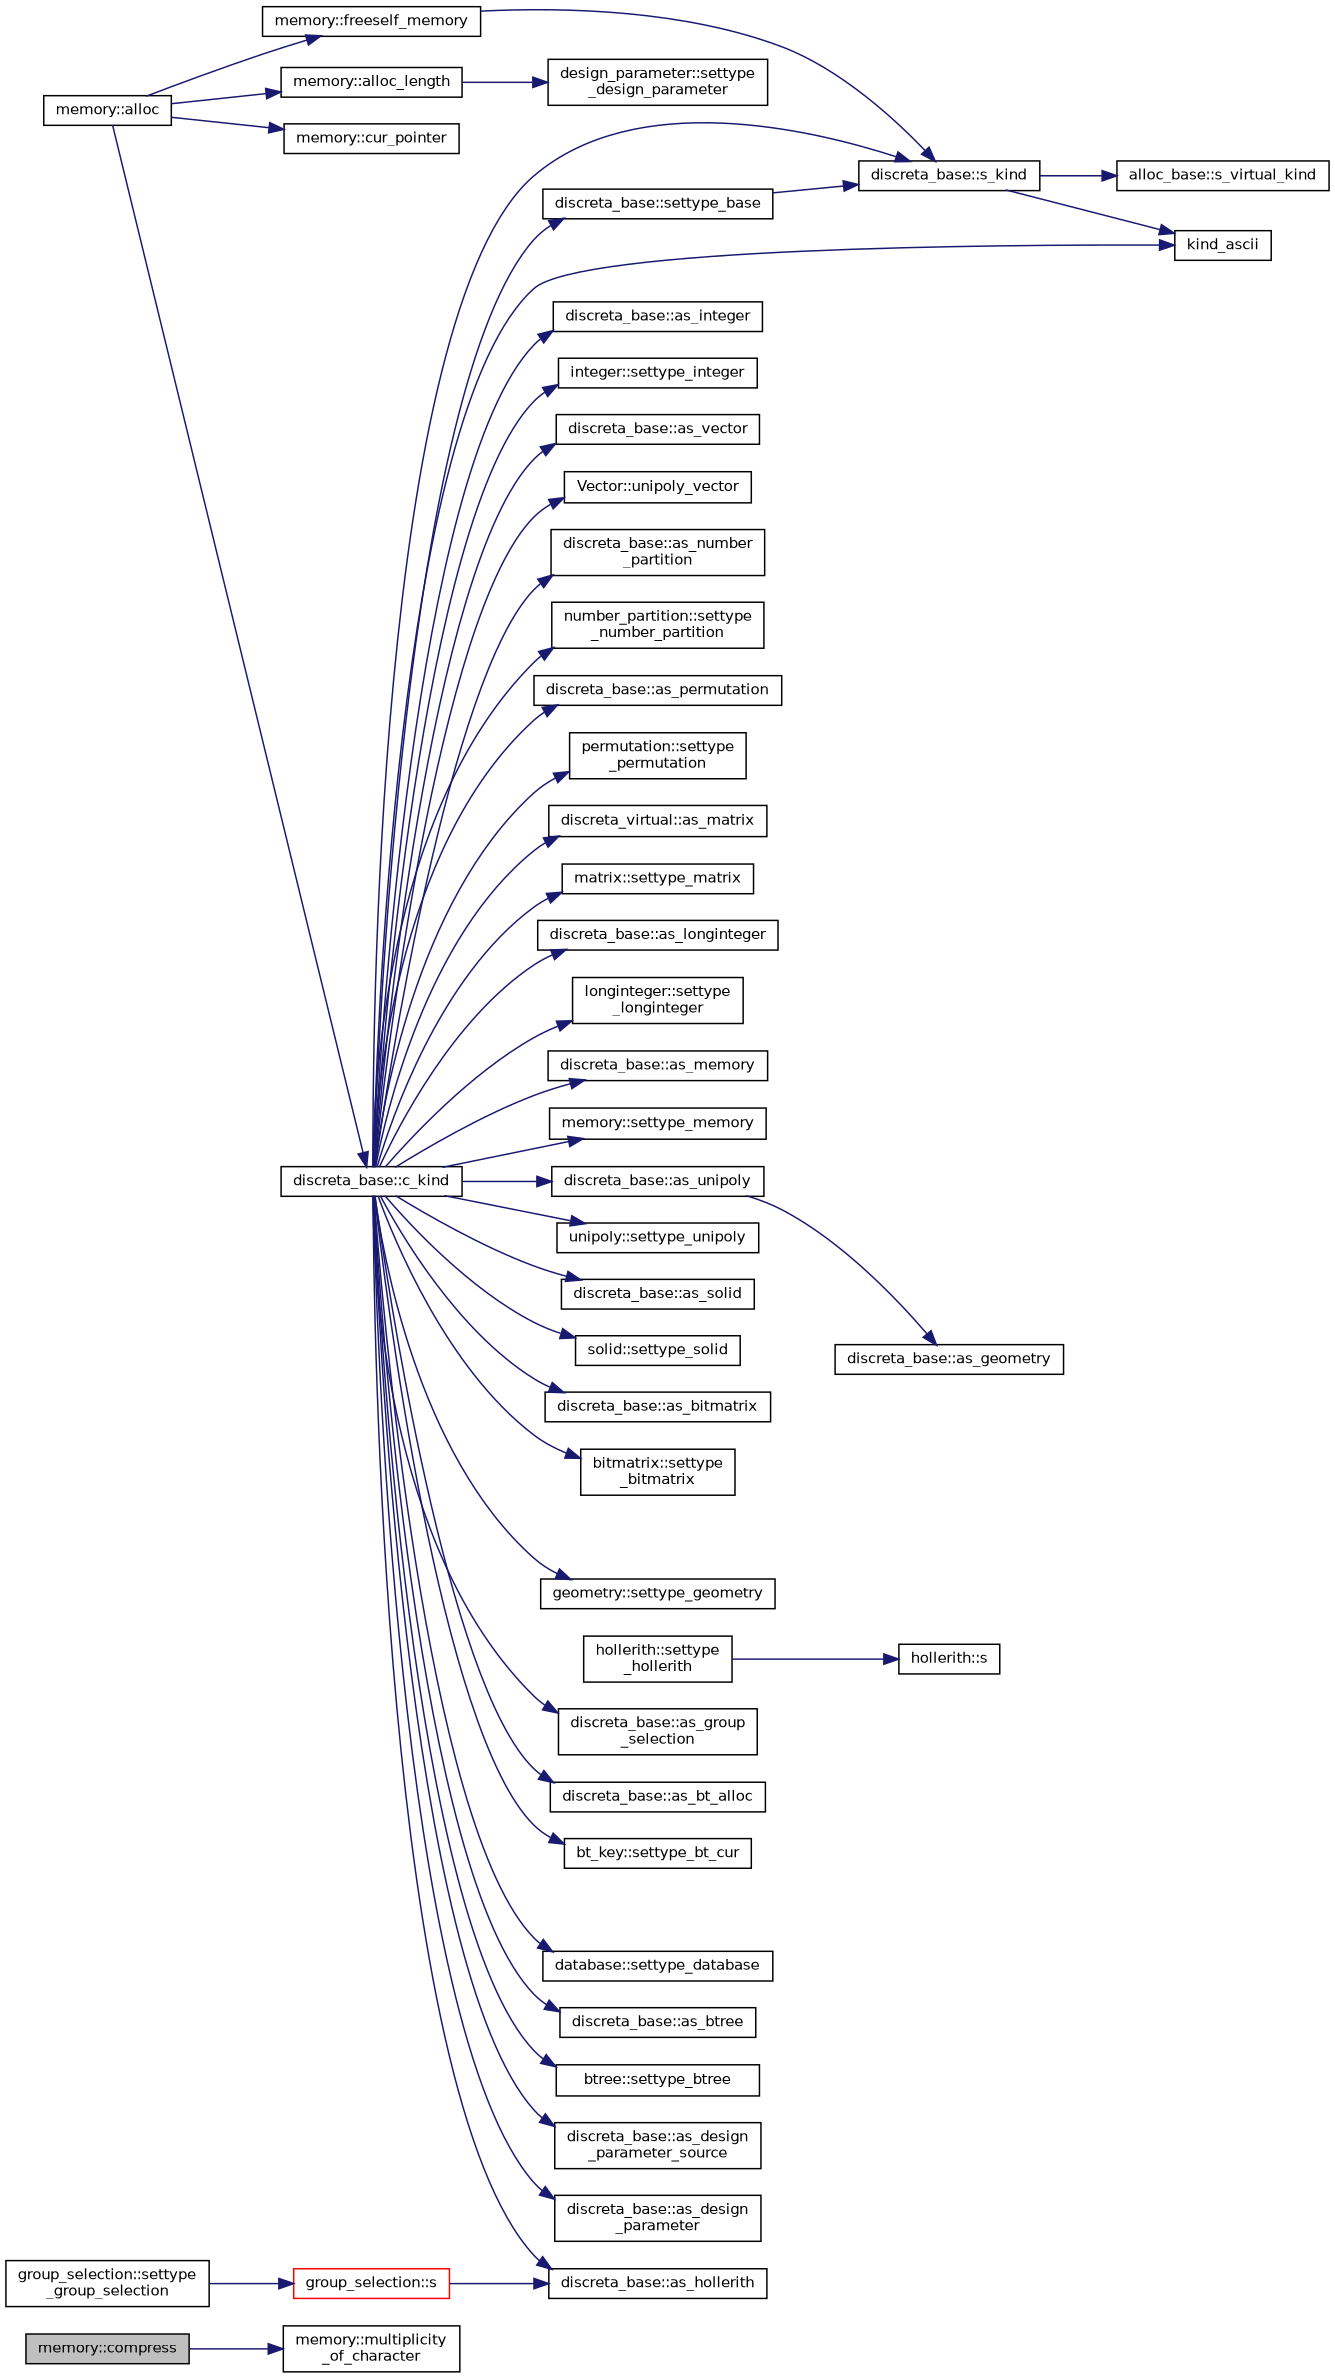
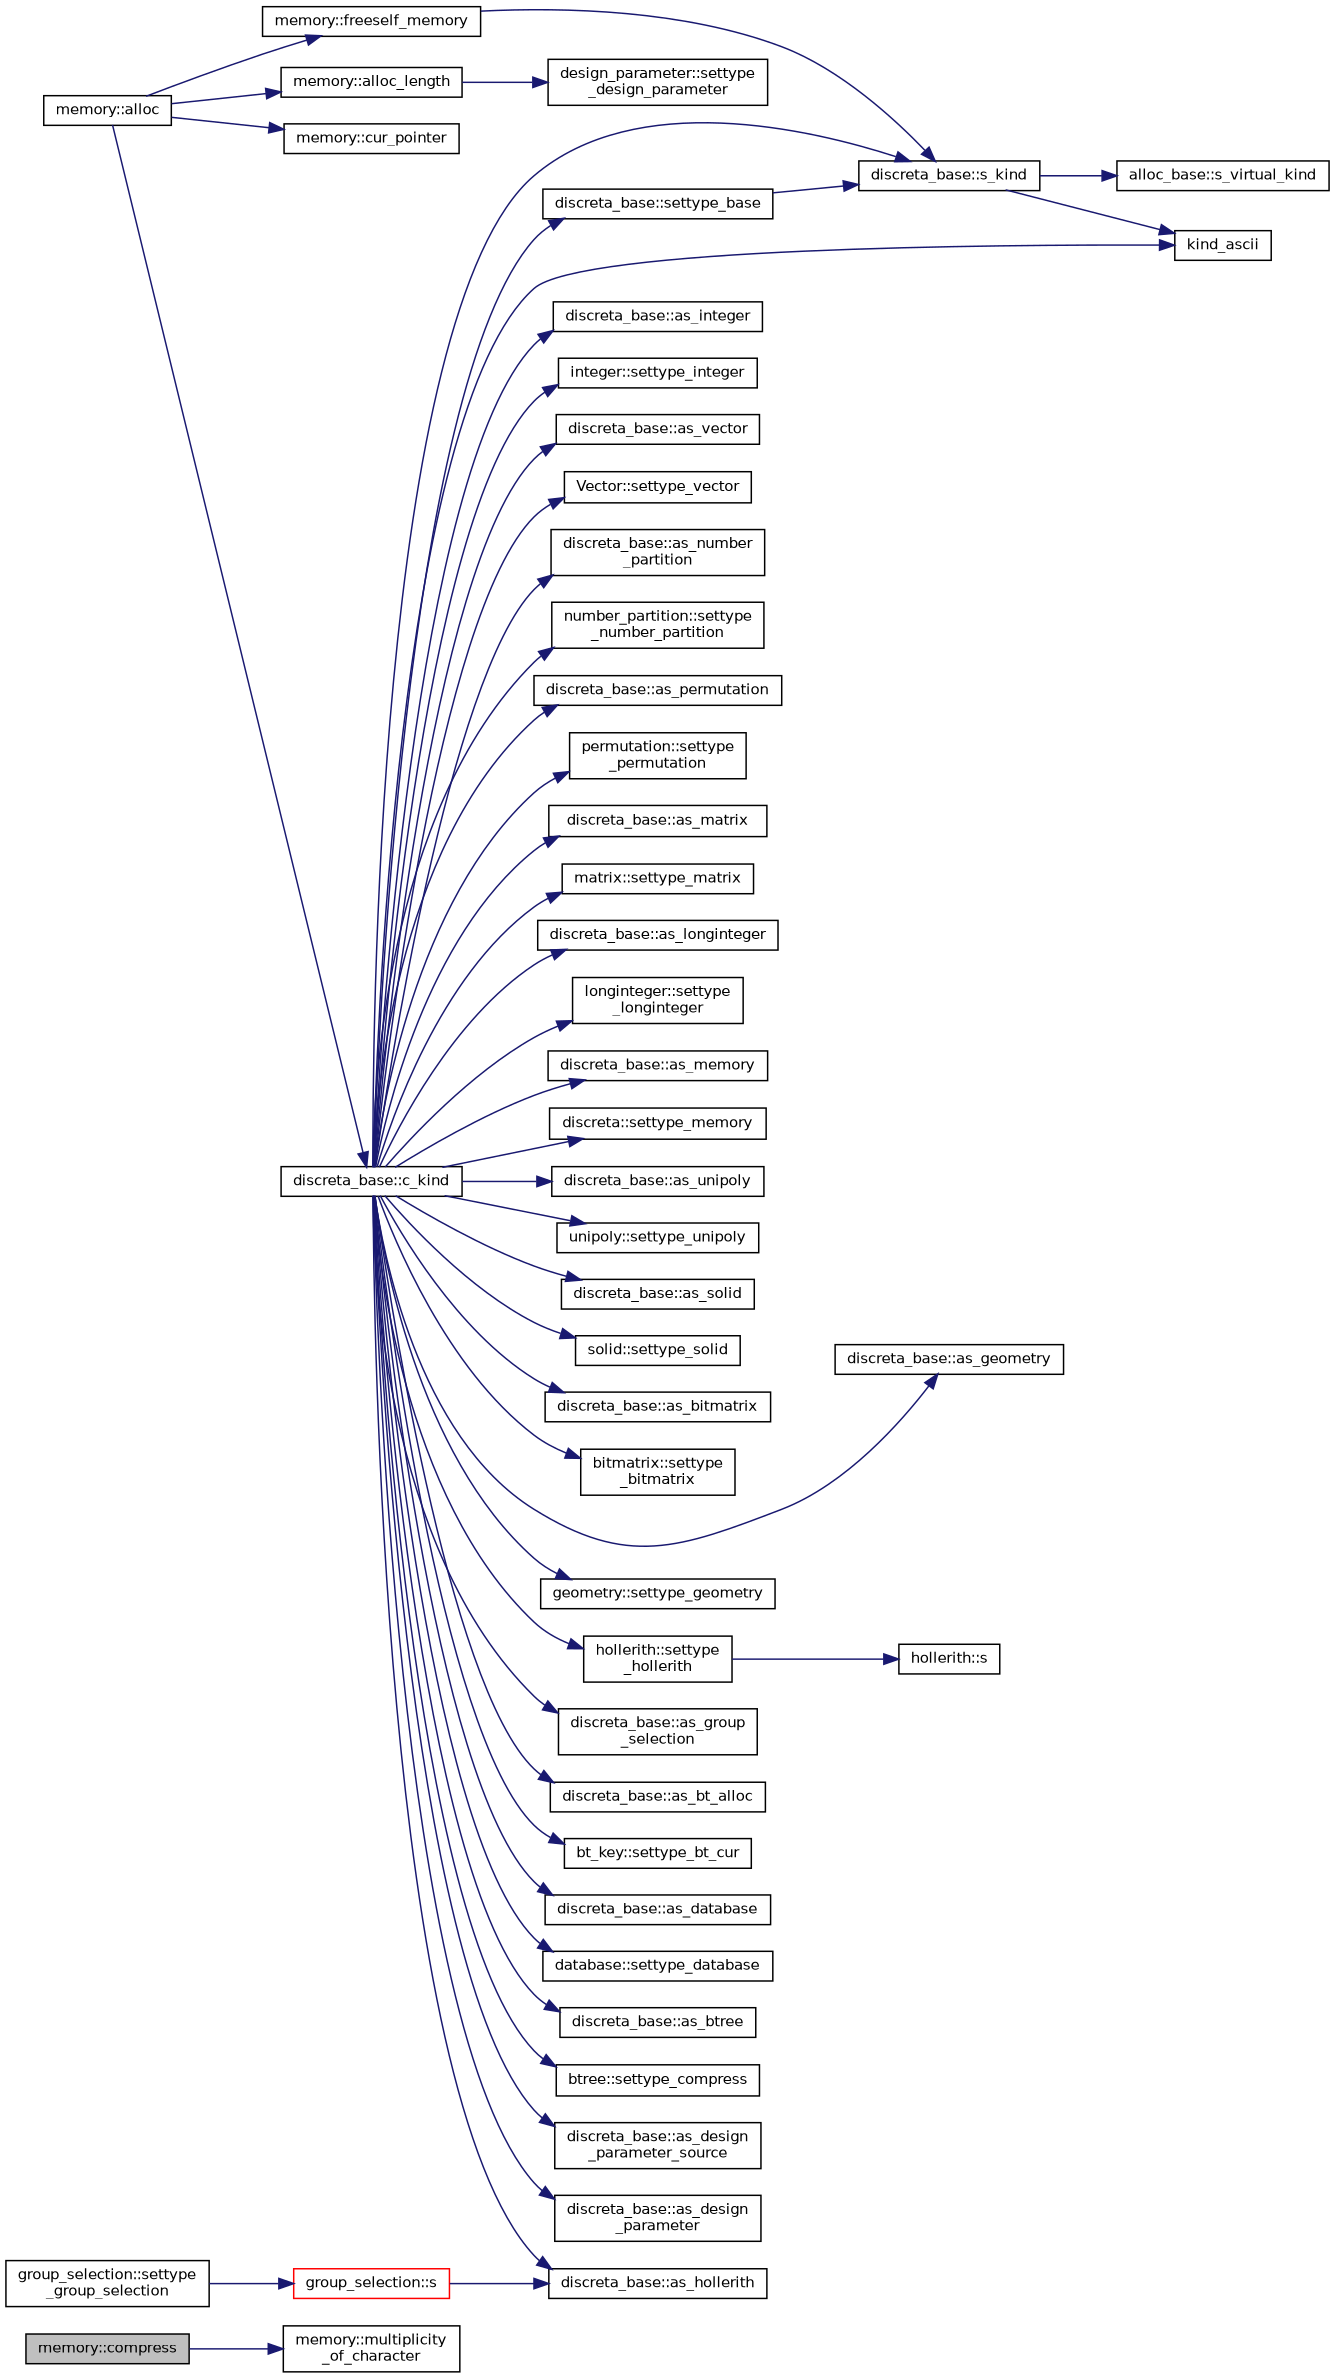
node "Vector::unipoly_vector": label "Vector::unipoly_vector" -> "Vector::settype_vector"
node "discreta_virtual::as_matrix": label "discreta_virtual::as_matrix" -> "discreta_base::as_matrix"
node "memory::settype_memory": label "memory::settype_memory" -> "discreta::settype_memory"
edge "discreta_base::as_unipoly" -> "discreta_base::as_geometry": now "discreta_base::c_kind" -> "discreta_base::as_geometry"
edge "discreta_base::c_kind" -> "hollerith::settype _hollerith": added
node "discreta_base::as_database": added
node "btree::settype_btree": label "btree::settype_btree" -> "btree::settype_compress"
